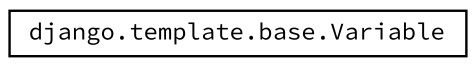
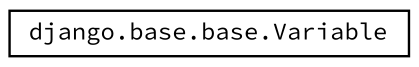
node "django.template.base.Variable": label "django.template.base.Variable" -> "django.base.base.Variable"
